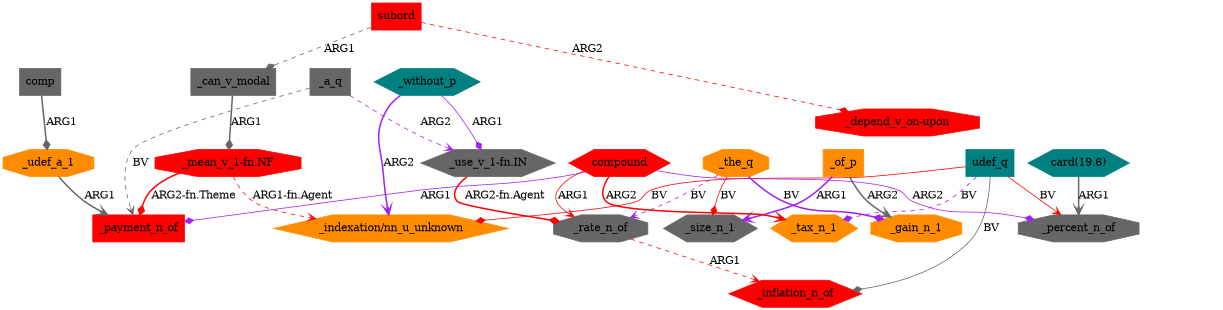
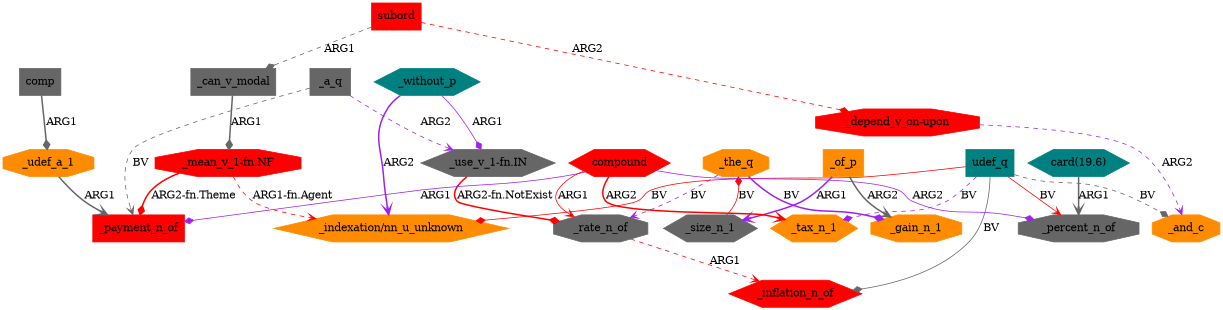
edge "_the_q" -> "_size_n_1": reversed
edge "_use_v_1-fn.IN" -> "_rate_n_of": label "ARG2-fn.Agent" -> "ARG2-fn.NotExist"
node "_and_c": added
